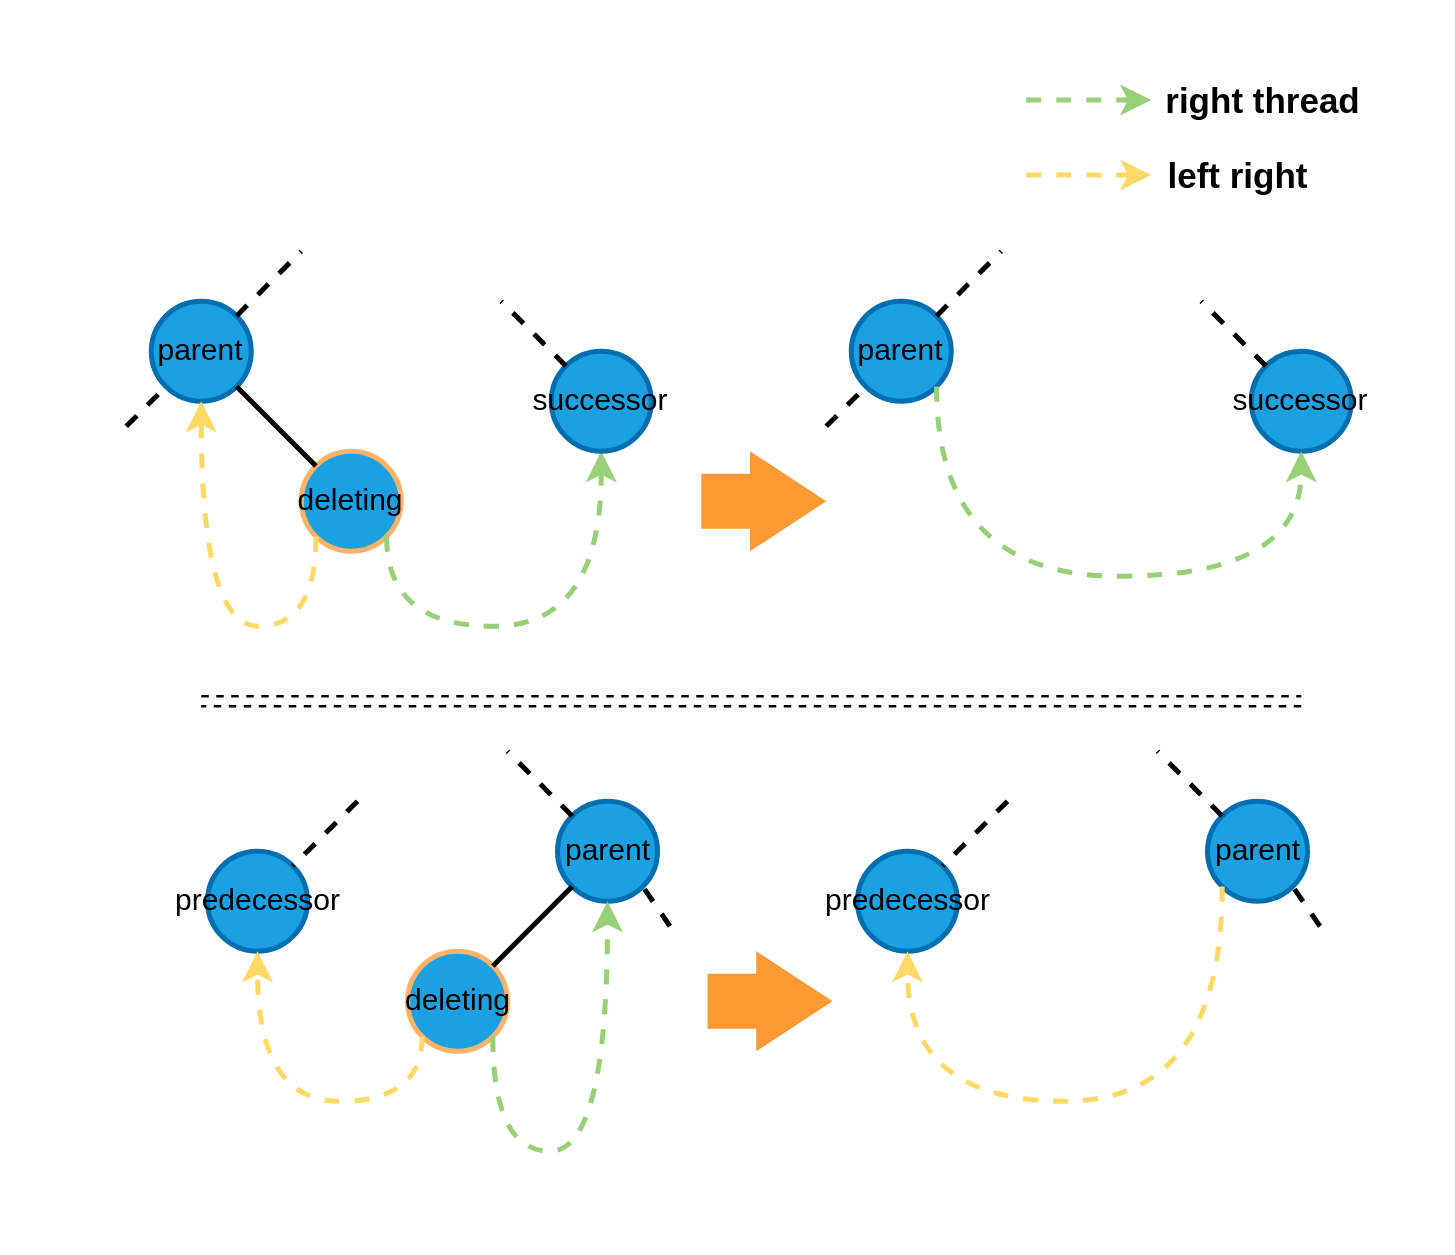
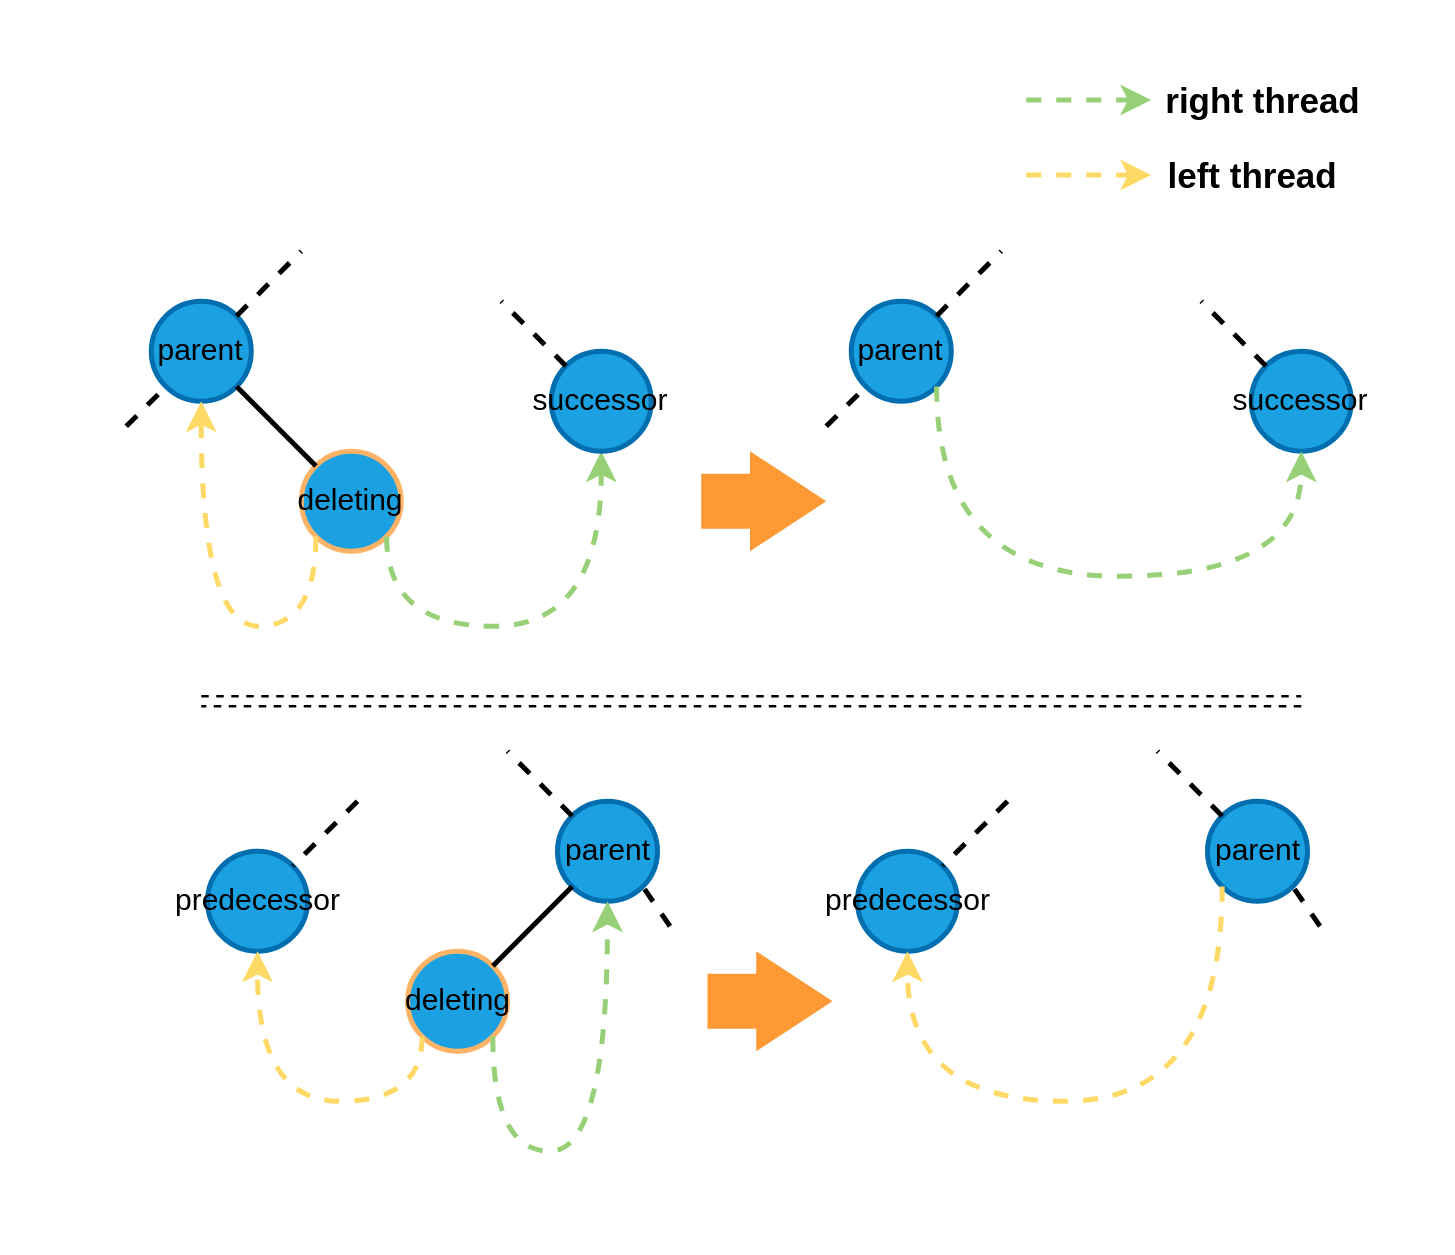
node "left right": label "left right" -> "left thread"
